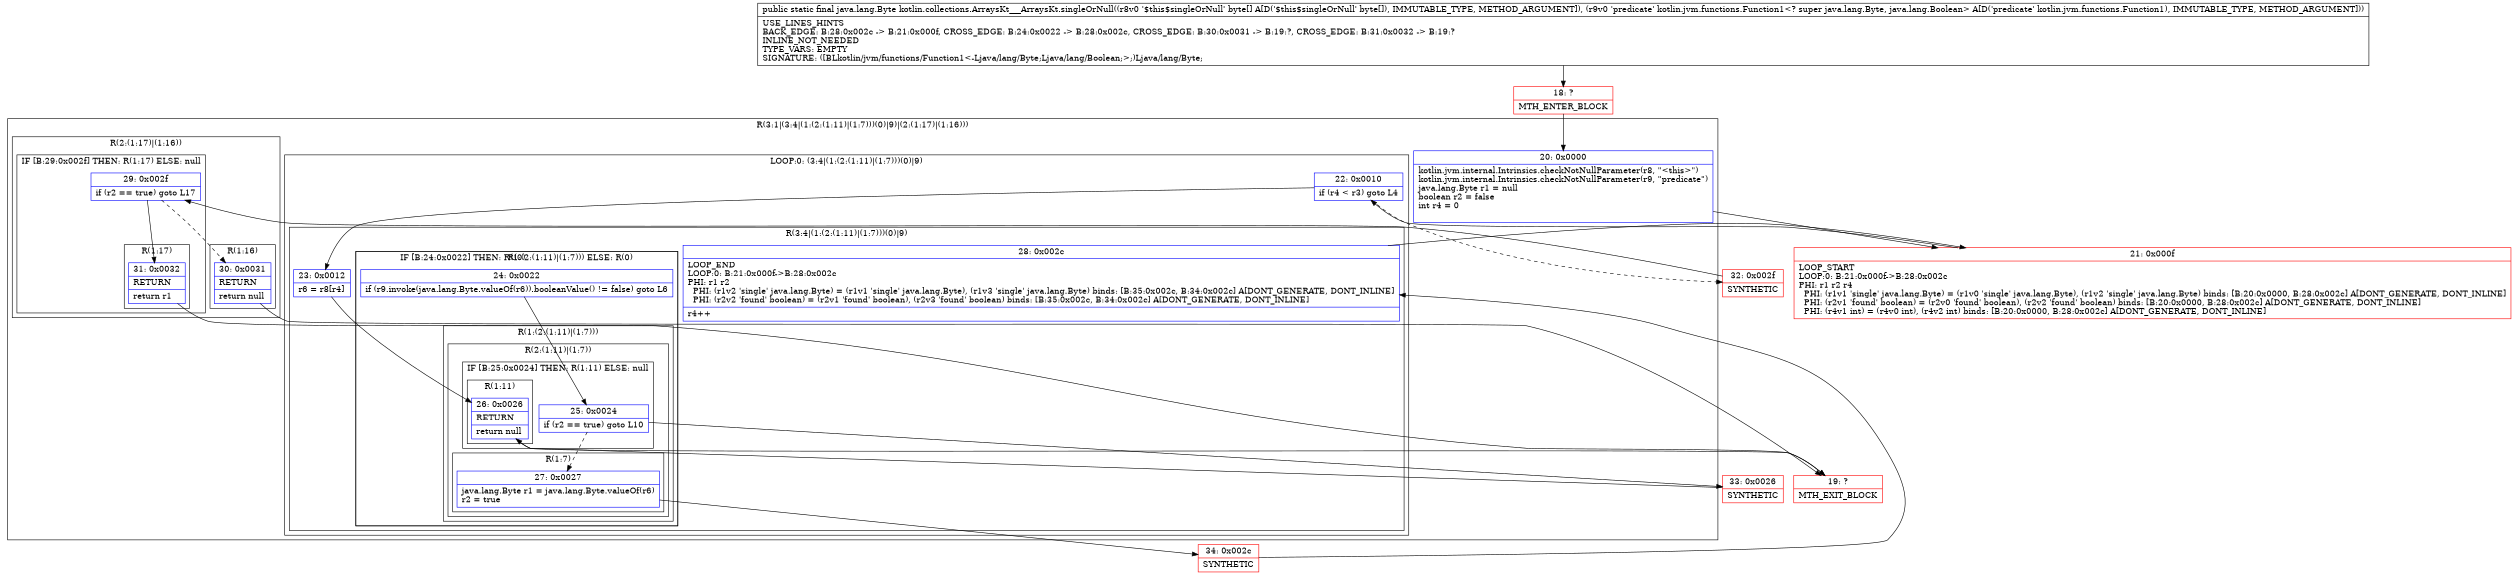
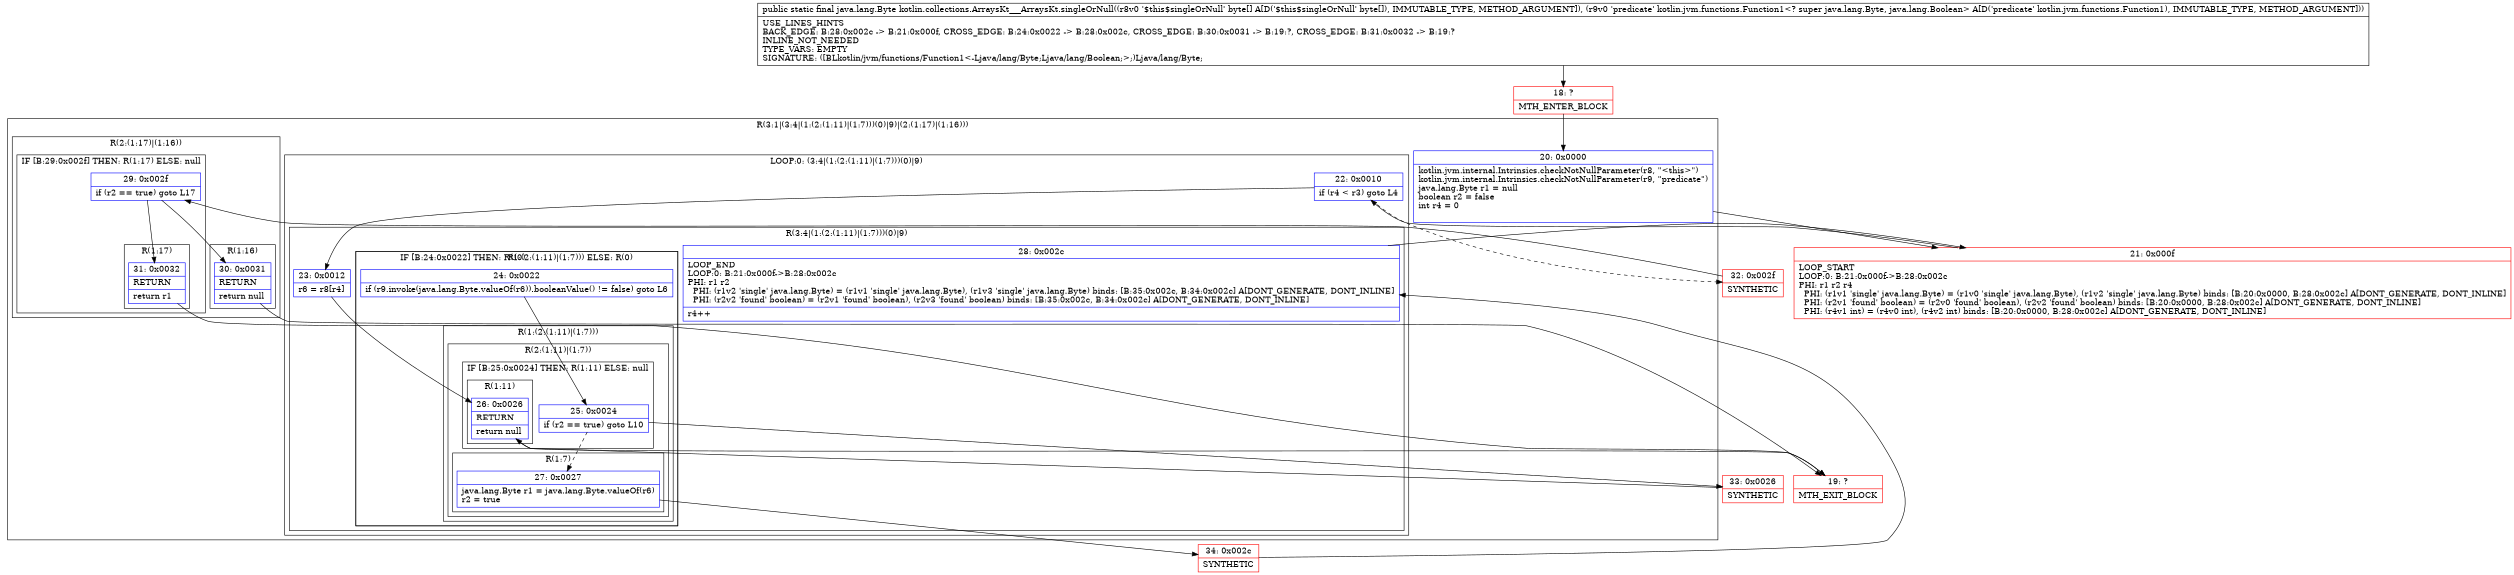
edge "29: 0x002f" -> "30: 0x0031": style dashed -> solid
